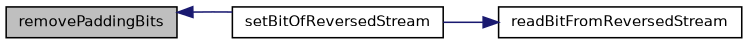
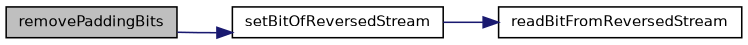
edge "setBitOfReversedStream" -> "removePaddingBits": reversed
